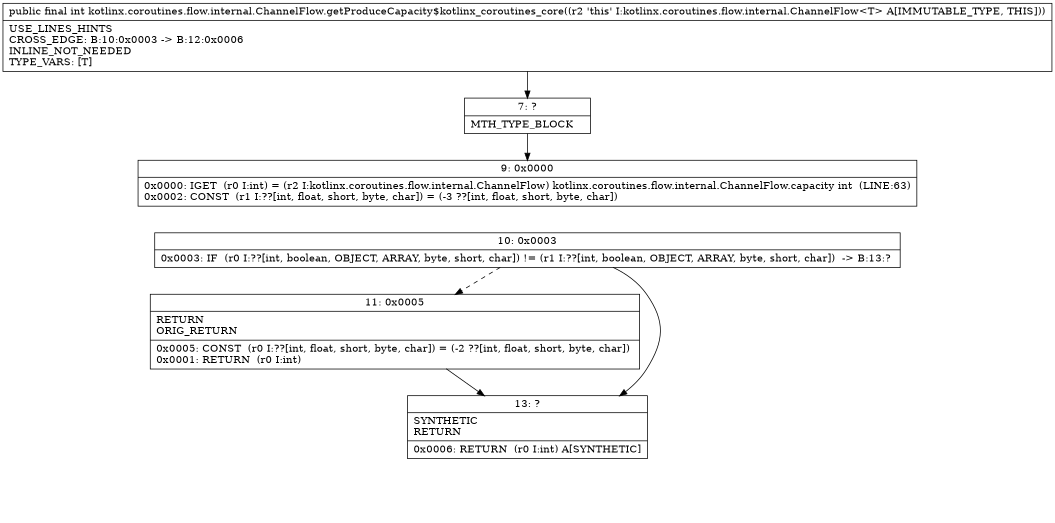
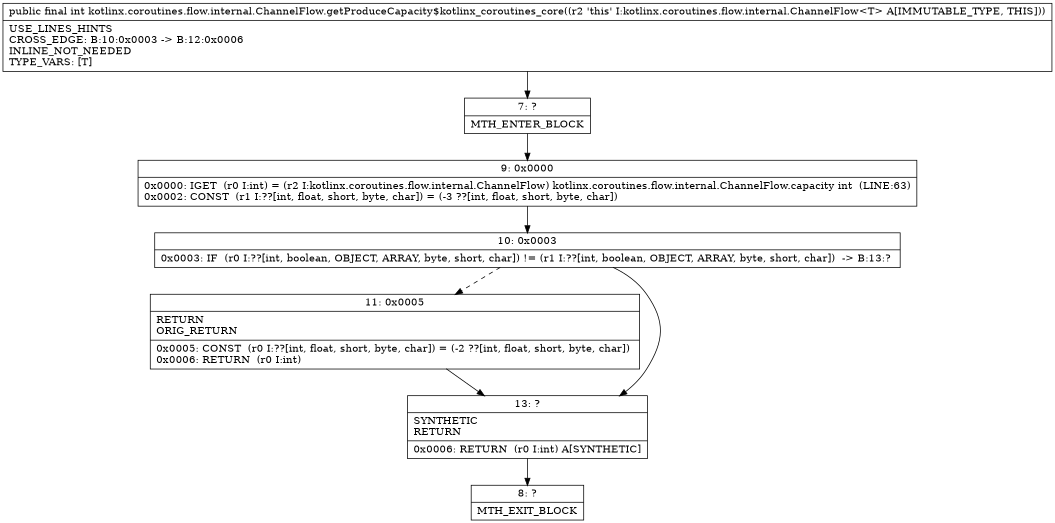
node "7: ?": text "MTH_TYPE_BLOCK" -> "MTH_ENTER_BLOCK"
edge "9: 0x0000" -> "10: 0x0003": added
node "11: 0x0005": text "0x0001: RETURN  (r0 I:int)" -> "0x0006: RETURN  (r0 I:int)"
node "8: ?": added
